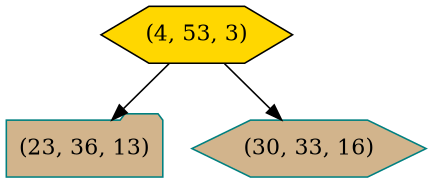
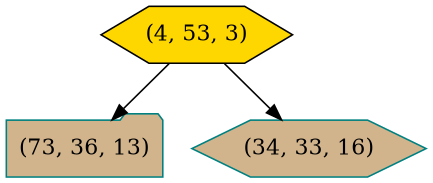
node "(23, 36, 13)": label "(23, 36, 13)" -> "(73, 36, 13)"
node "(30, 33, 16)": label "(30, 33, 16)" -> "(34, 33, 16)"
